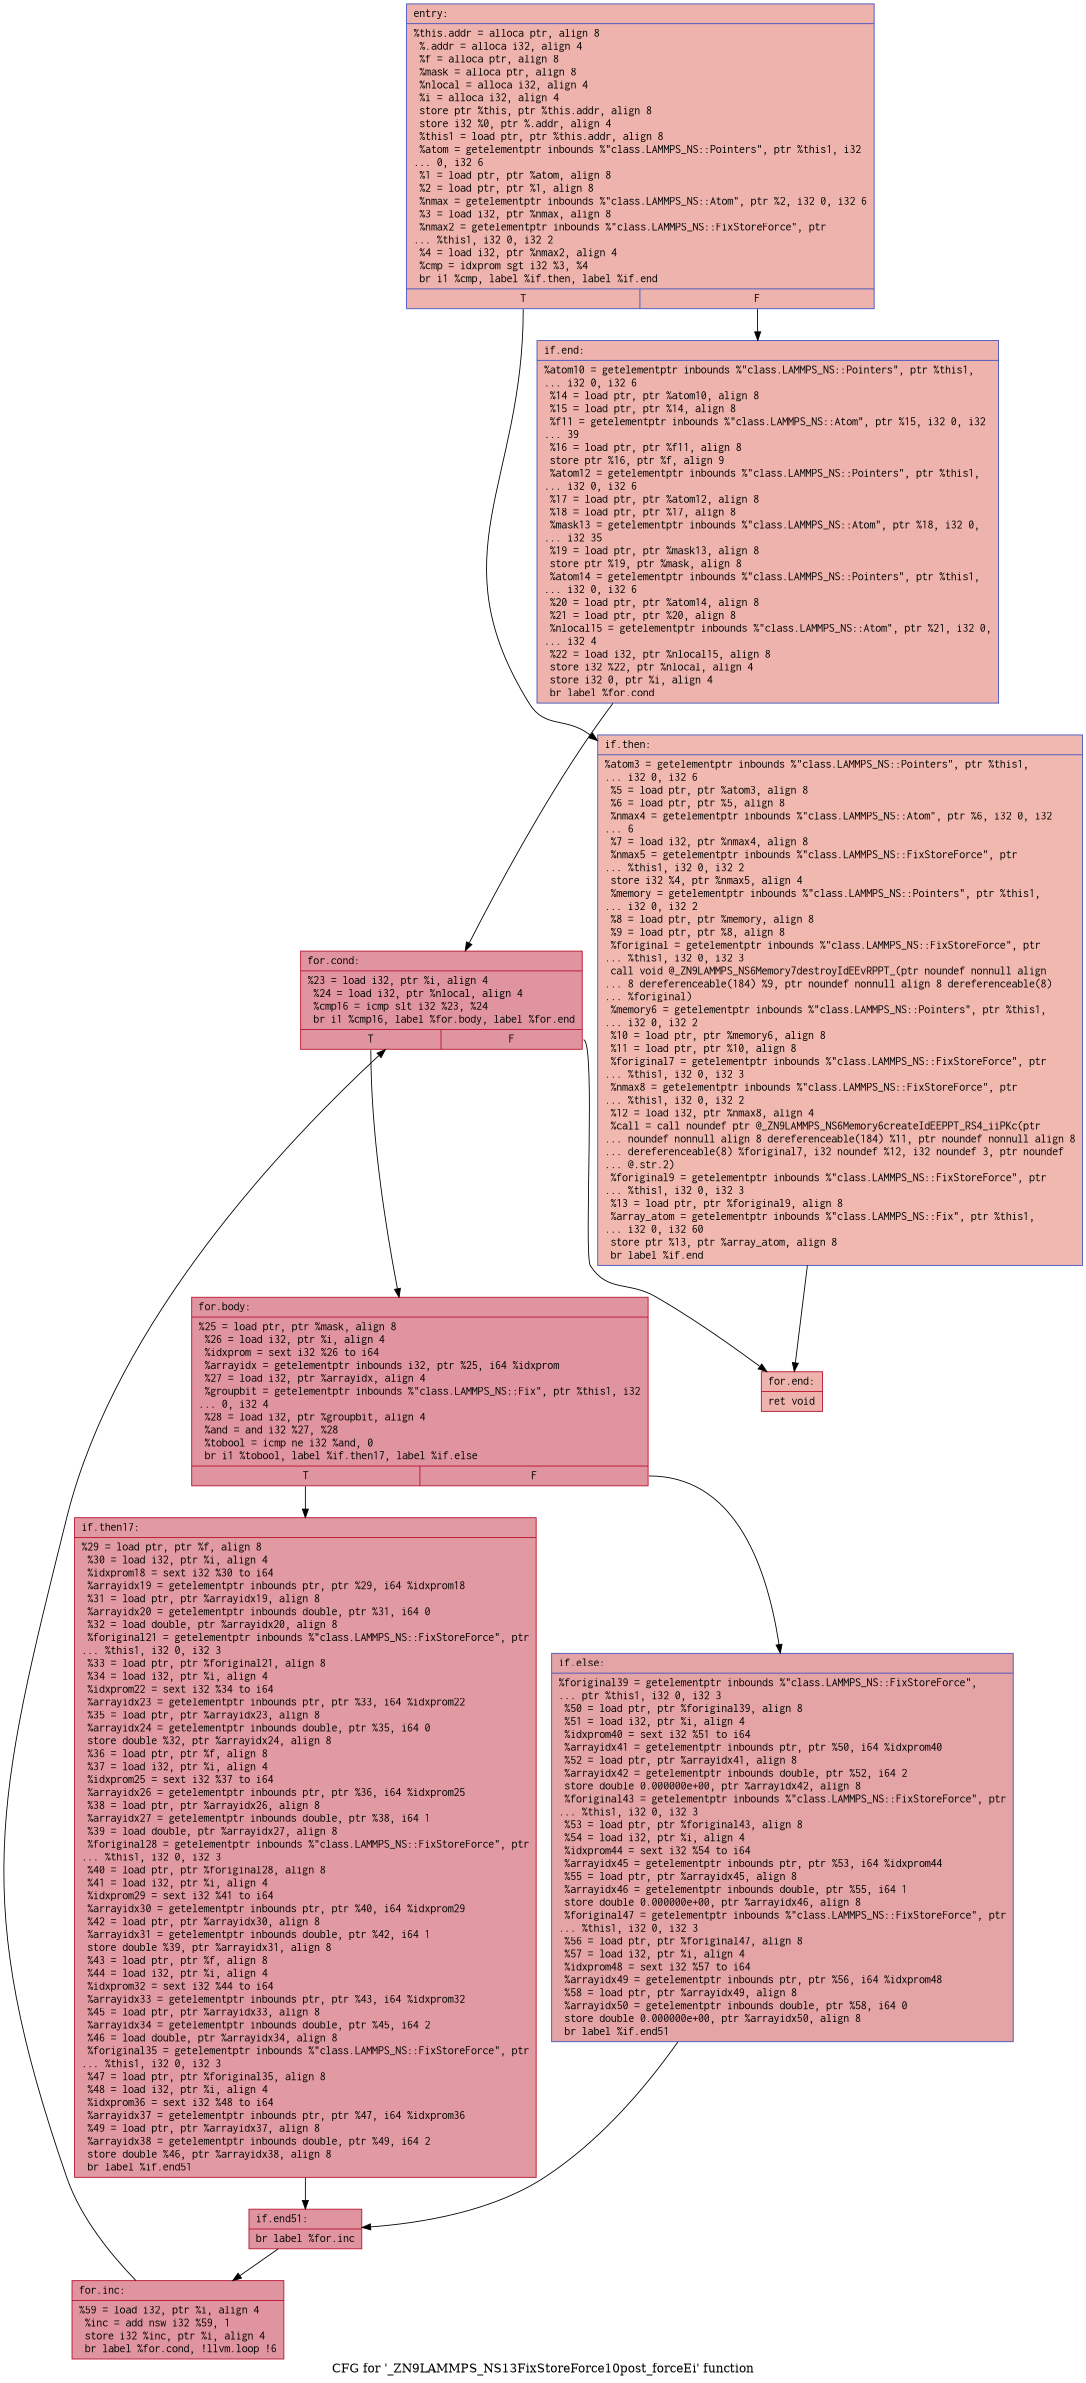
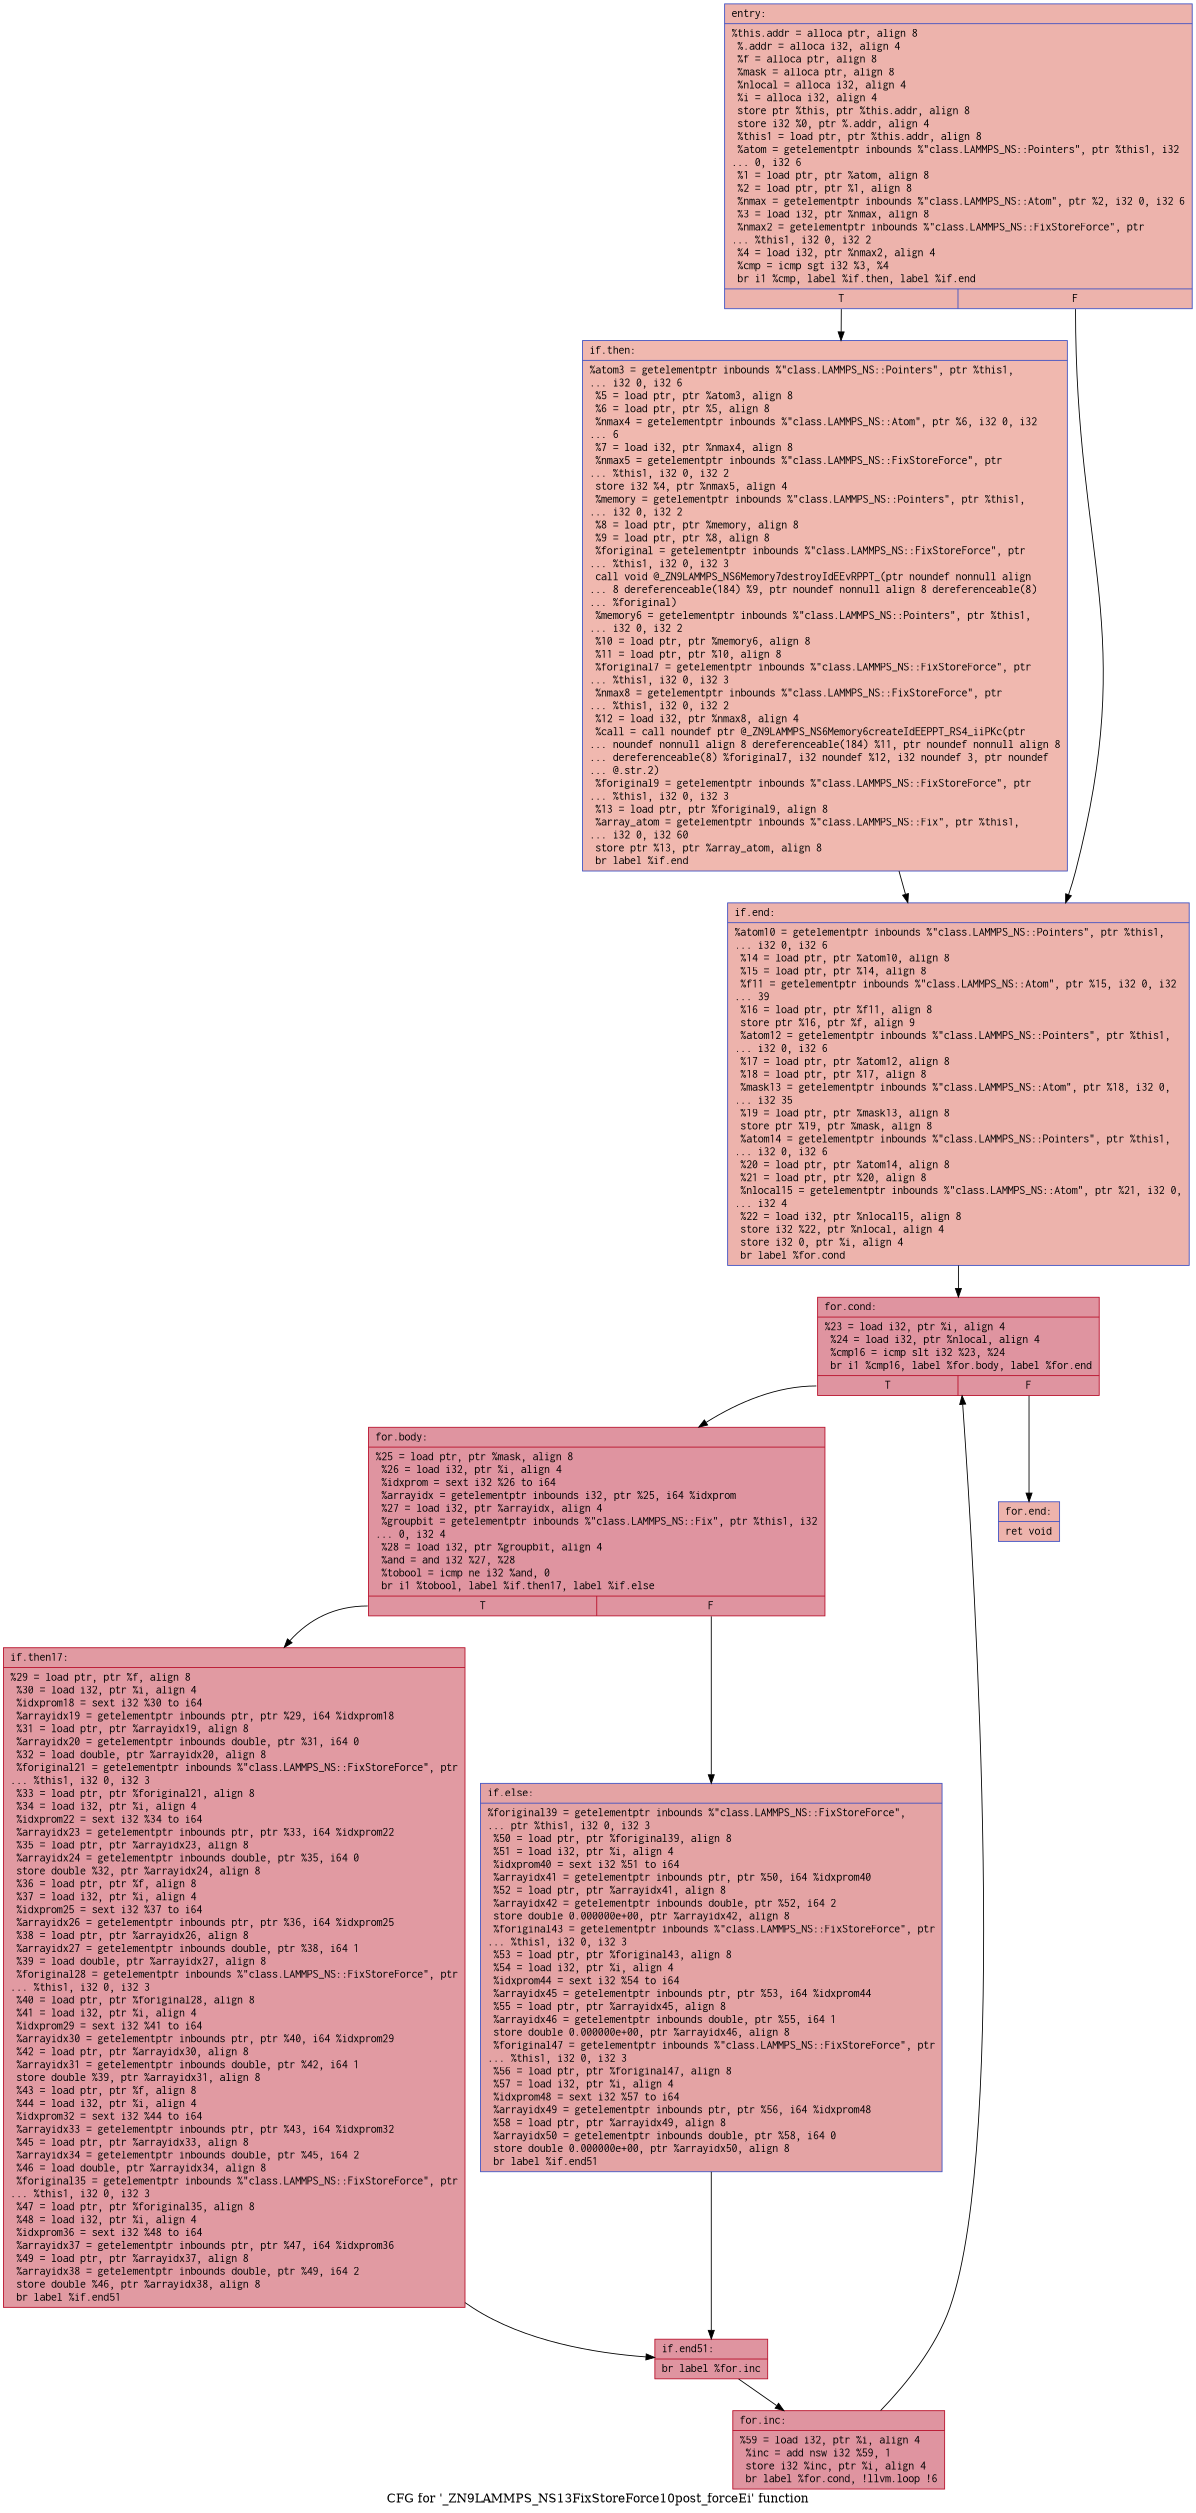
node "entry:": text "%cmp = idxprom sgt i32 %3, %4" -> "%cmp = icmp sgt i32 %3, %4"
edge "if.then:" -> "for.end:": now "if.then:" -> "if.end:"
node "for.end:": color #b70d28ff -> #3d50c3ff
